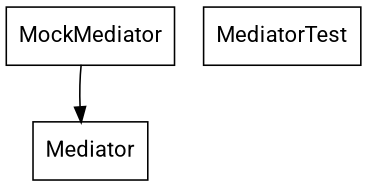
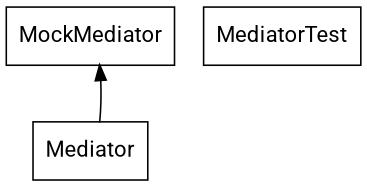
edge "MockMediator" -> "Mediator": reversed
